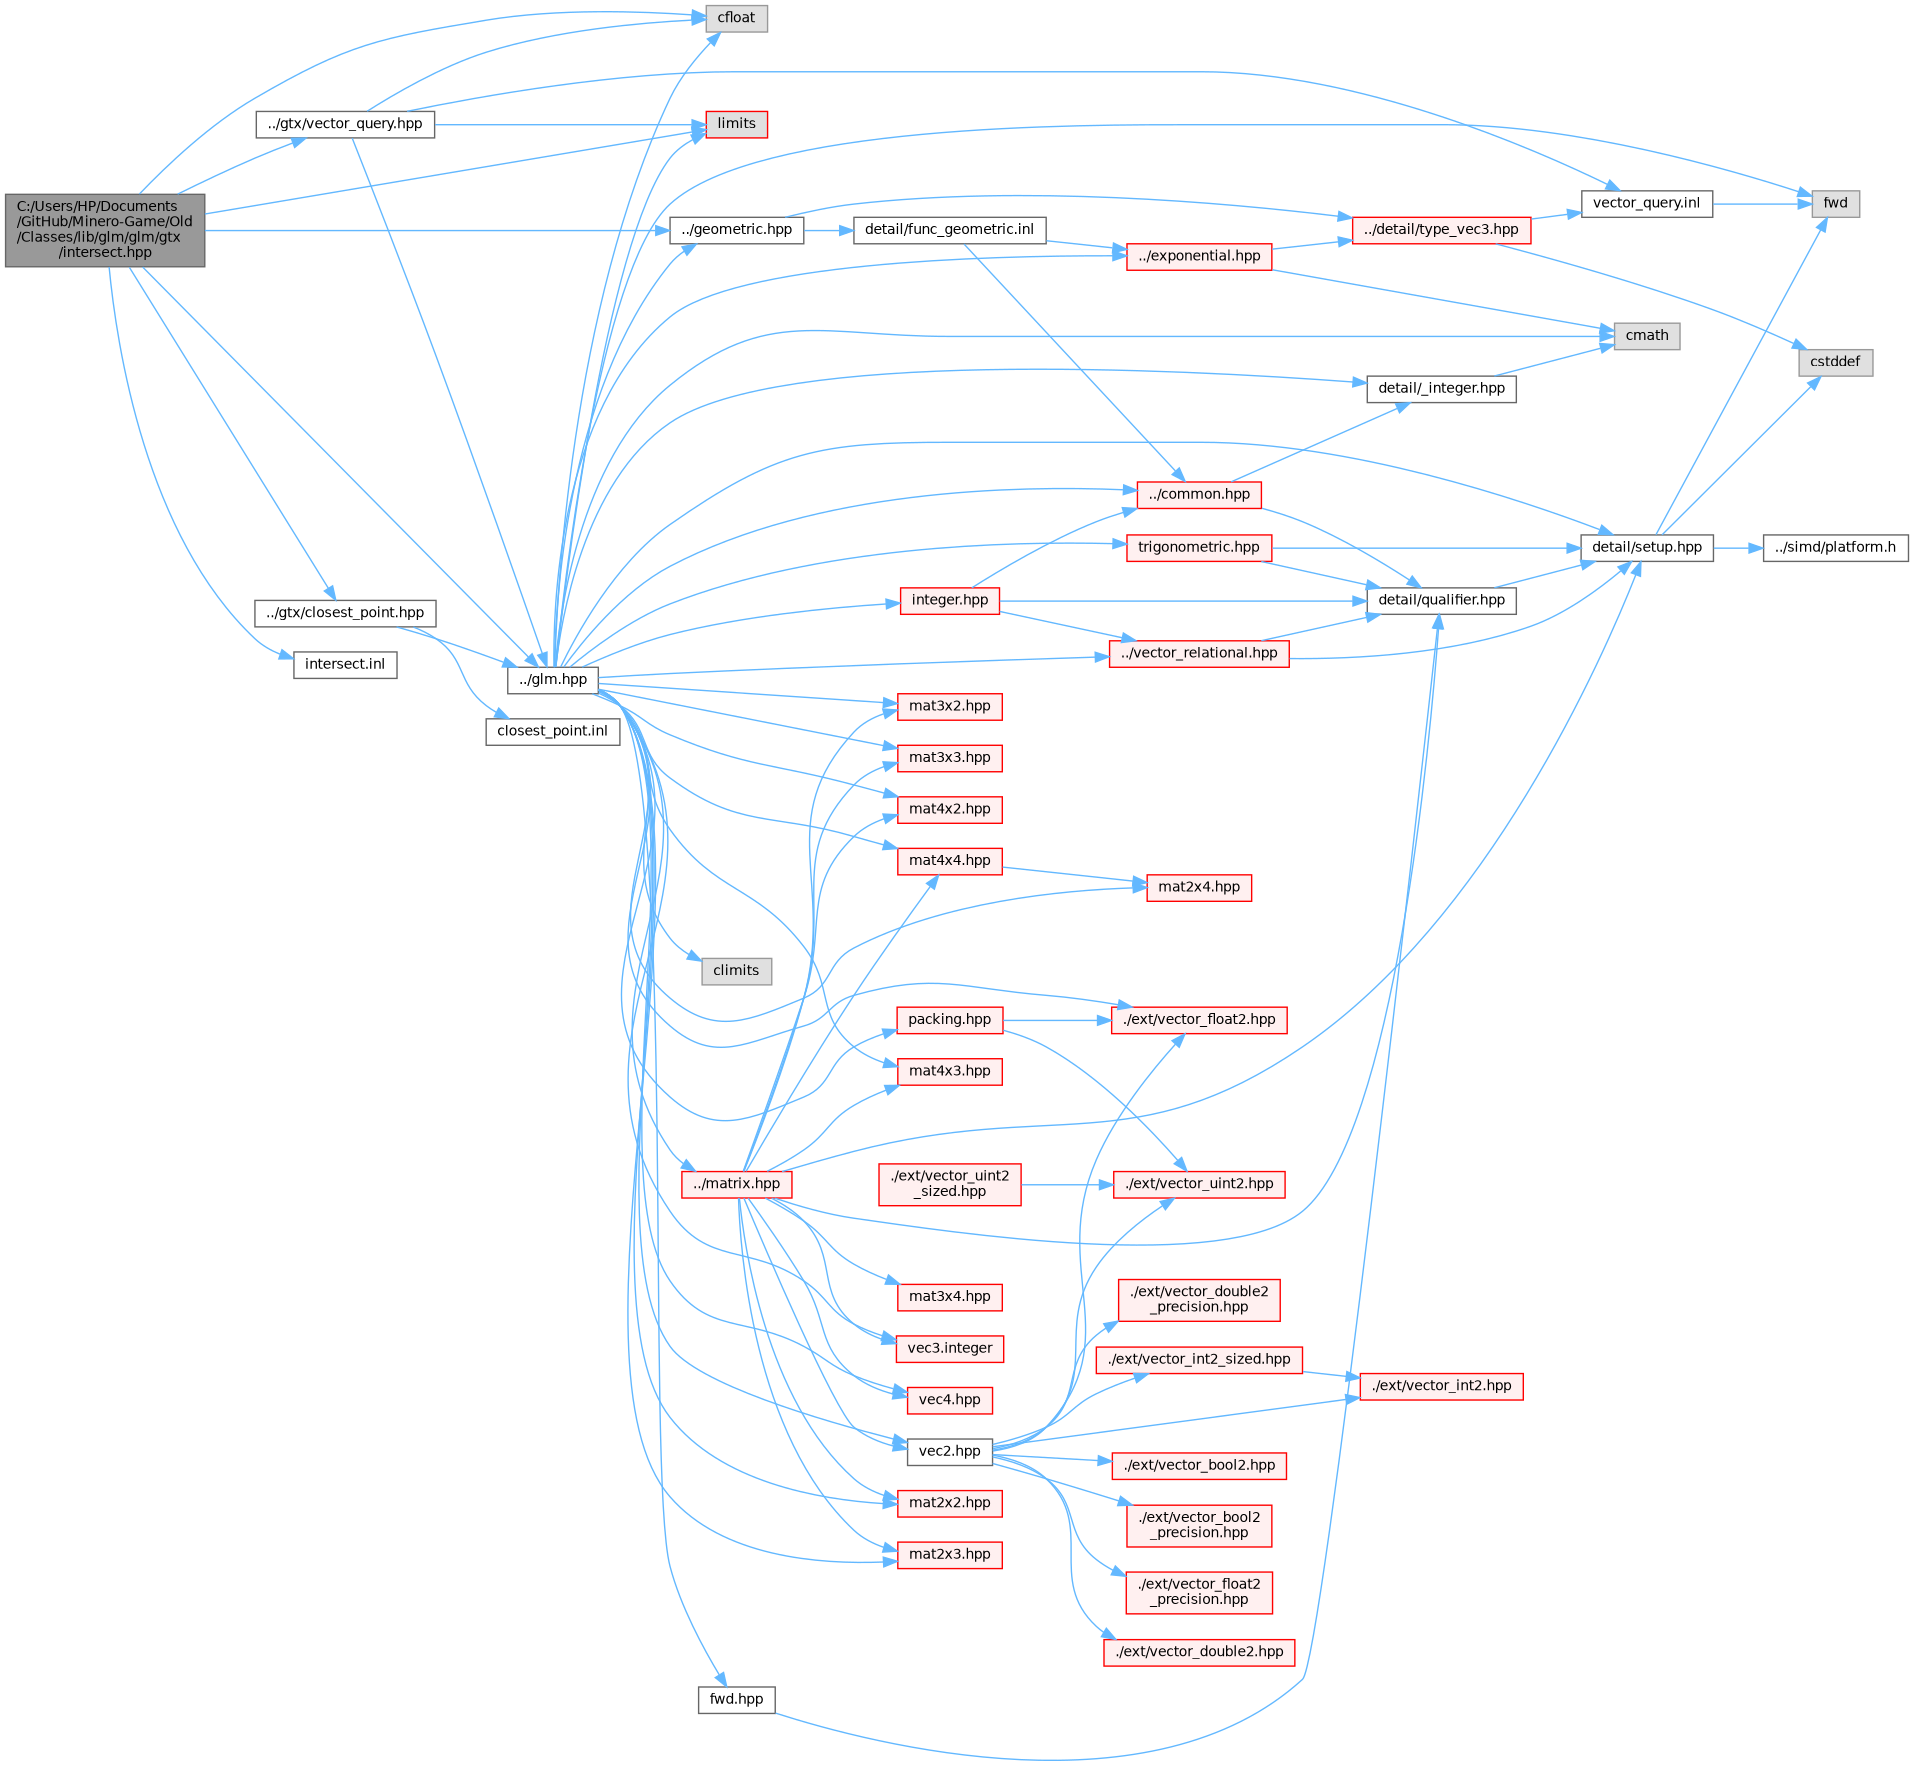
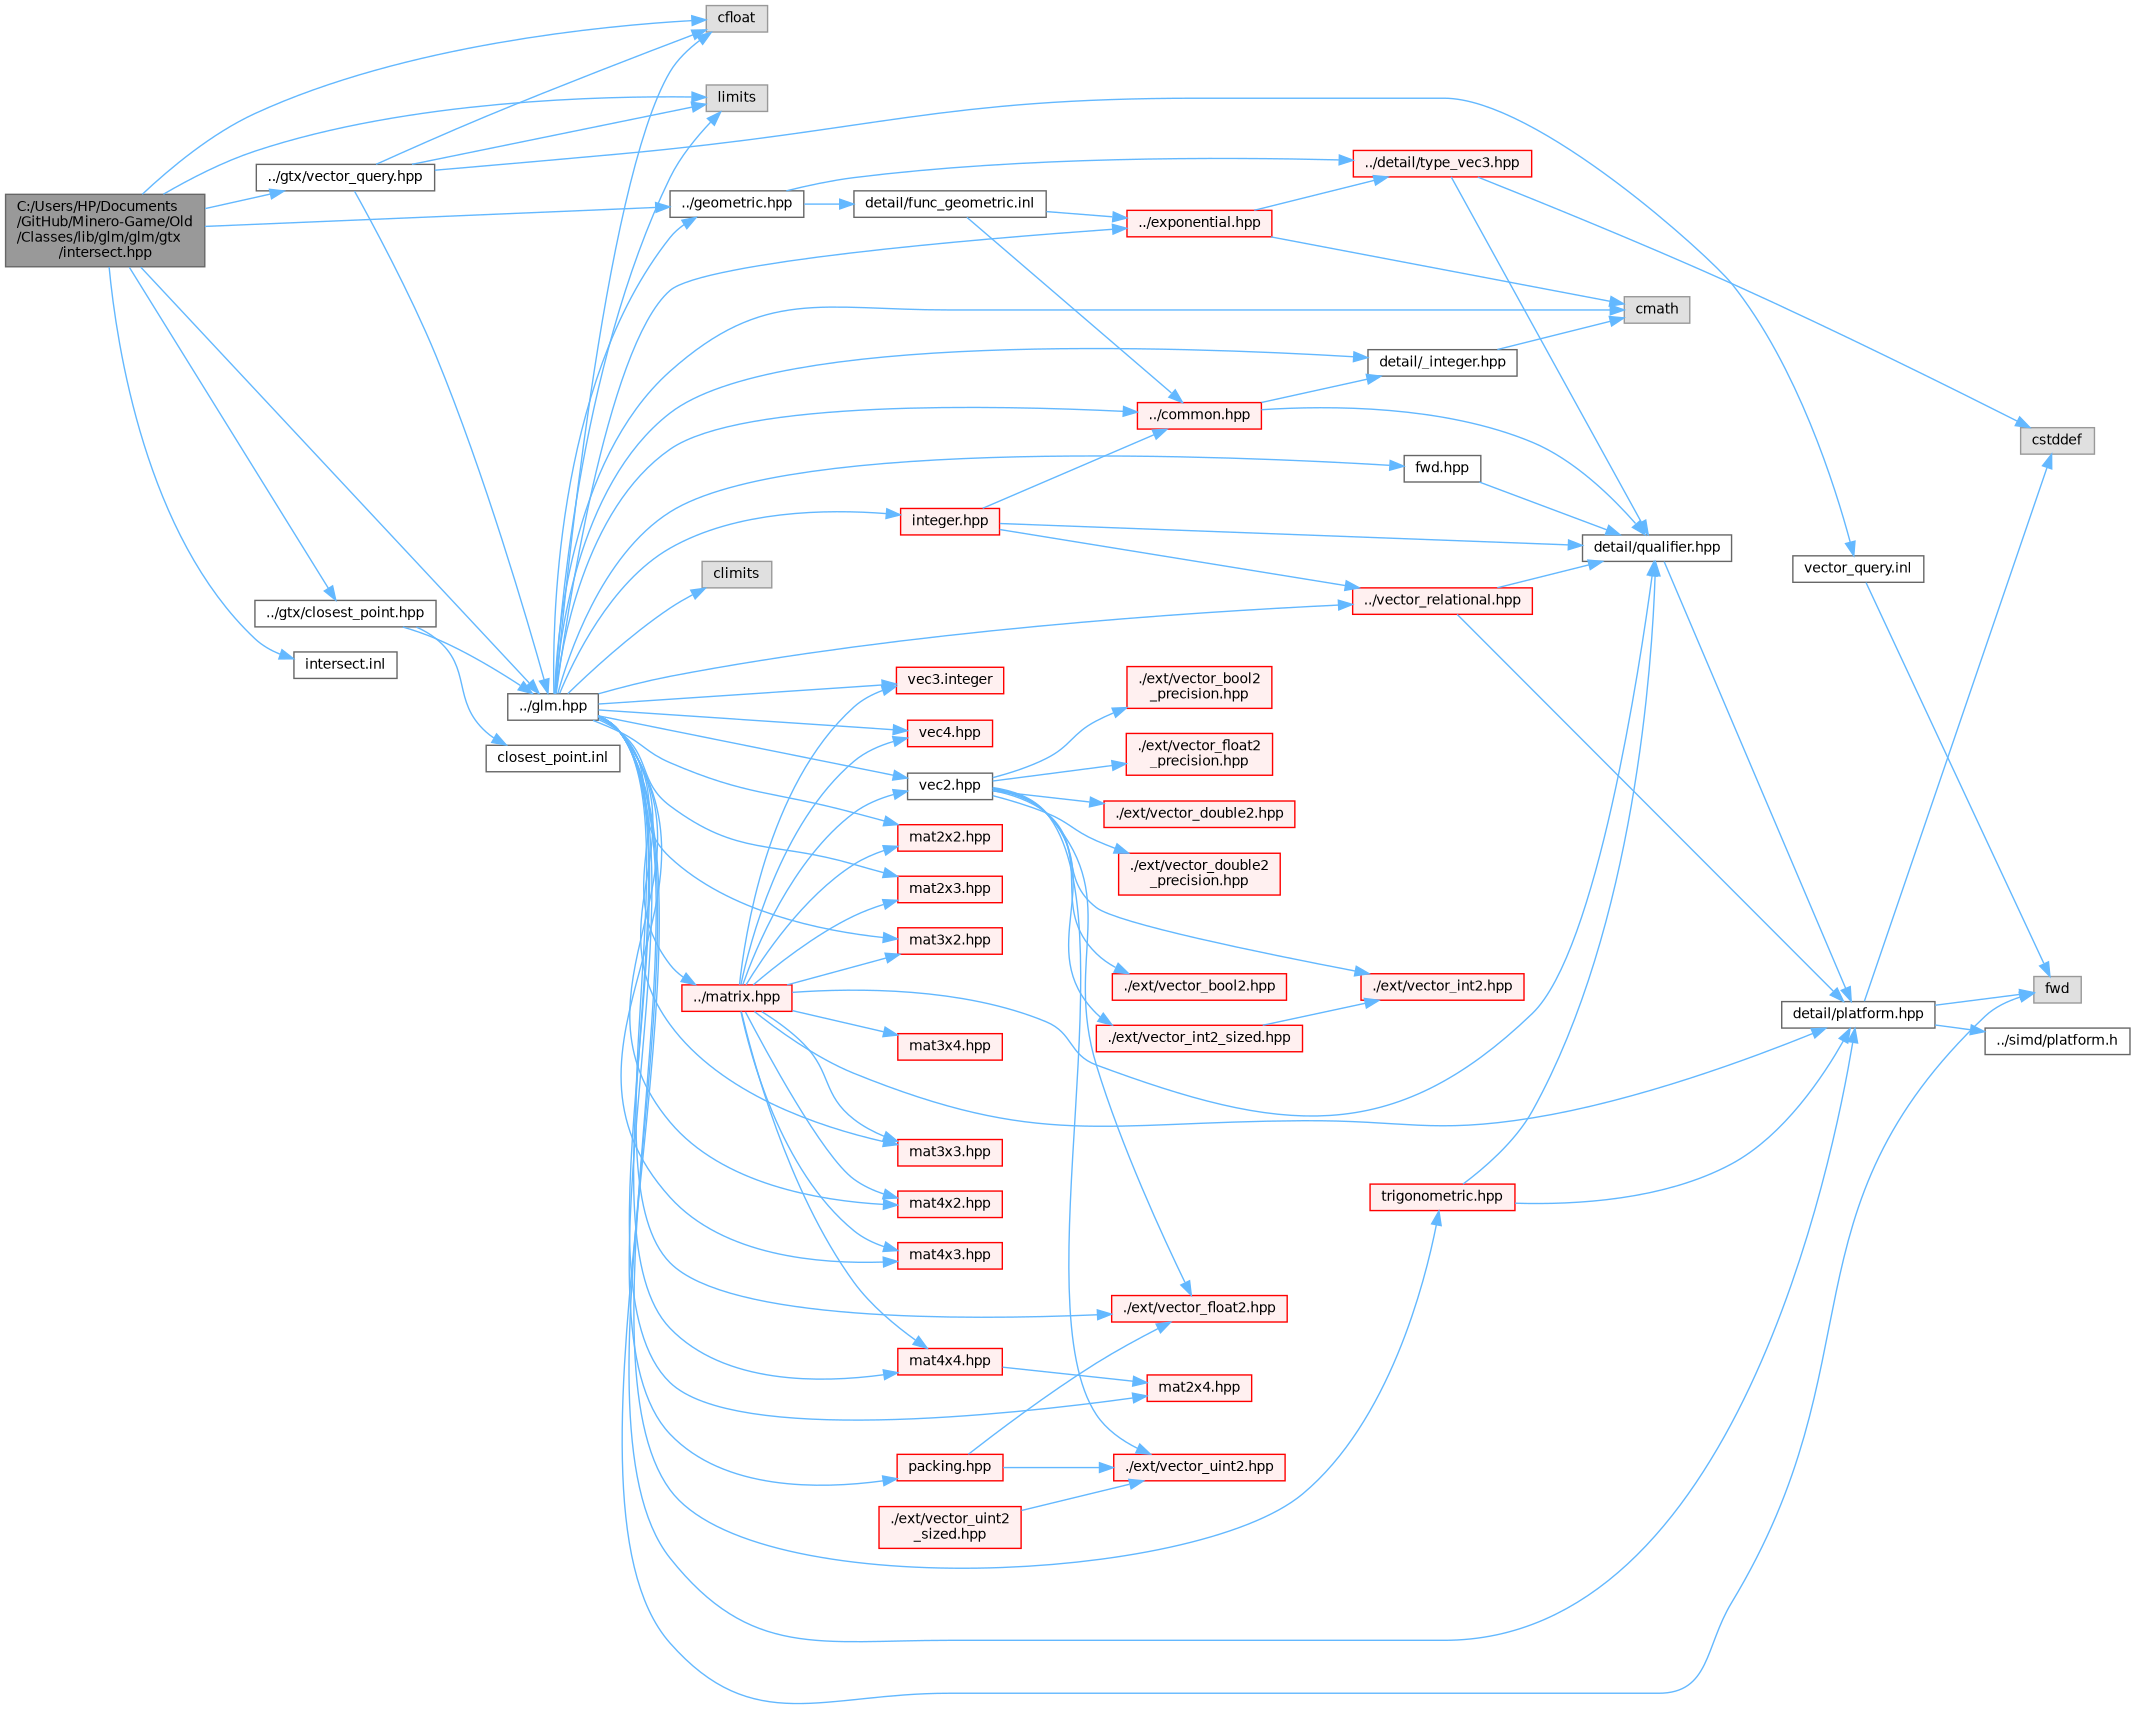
node "limits": color red -> grey60
edge "../detail/type_vec3.hpp" -> "vector_query.inl": now "../detail/type_vec3.hpp" -> "detail/qualifier.hpp"
node "detail/setup.hpp": label "detail/setup.hpp" -> "detail/platform.hpp"
